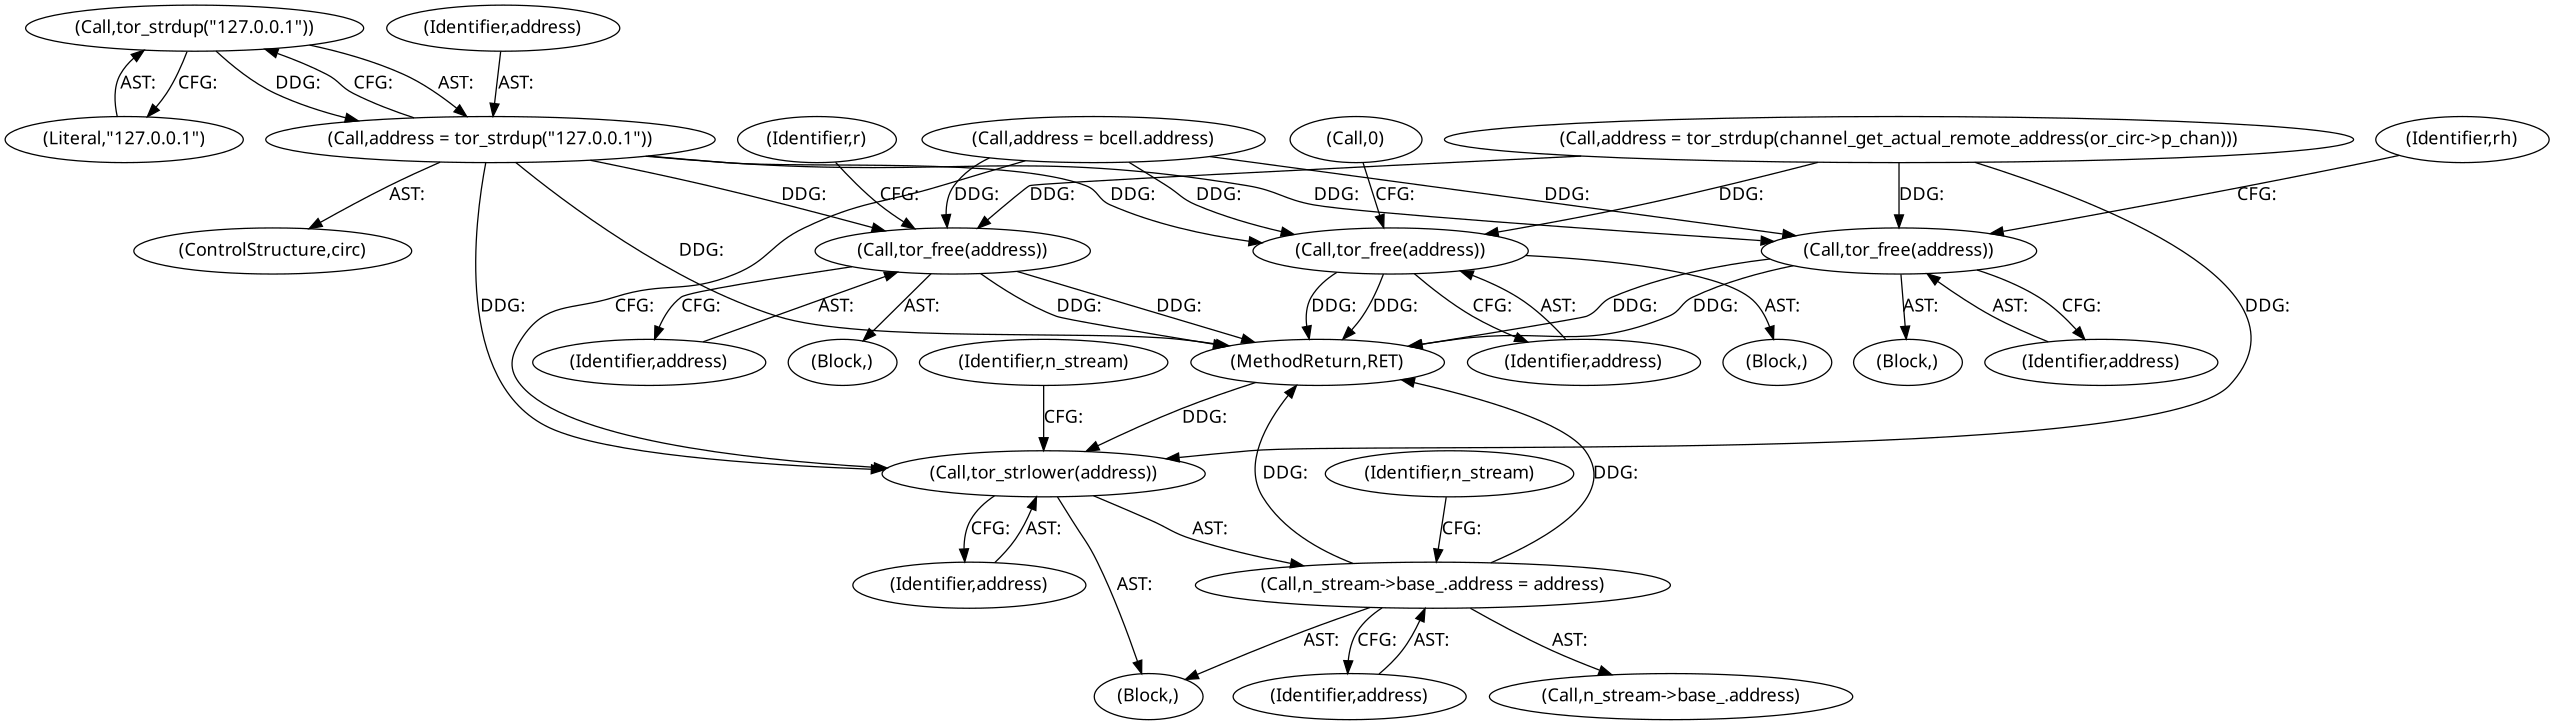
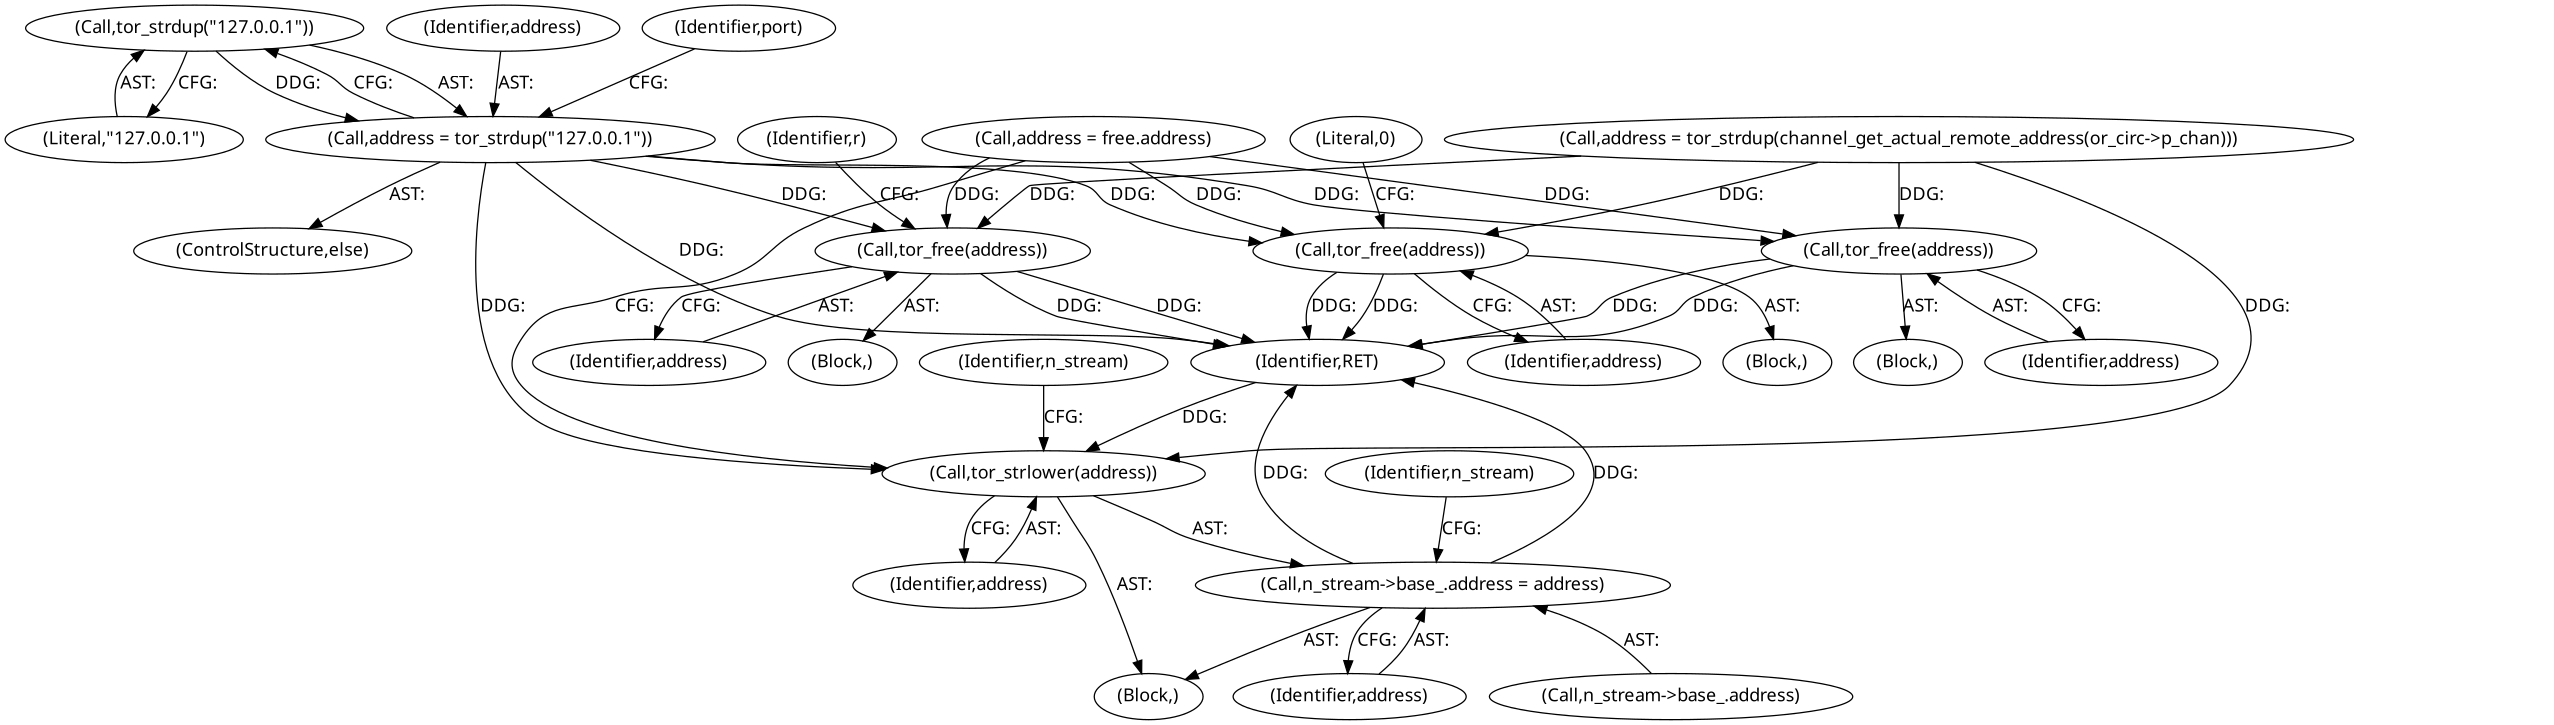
node "(Identifier,port)": added
node "(Call,address = bcell.address)": label "(Call,address = bcell.address)" -> "(Call,address = free.address)"
node "(Call,0)": label "(Call,0)" -> "(Literal,0)"
node "(Identifier,rh)": removed
node "(ControlStructure,circ)": label "(ControlStructure,circ)" -> "(ControlStructure,else)"
node "(MethodReturn,RET)": label "(MethodReturn,RET)" -> "(Identifier,RET)"
edge "(Call,n_stream->base_.address = address)" -> "(Call,n_stream->base_.address)": reversed
